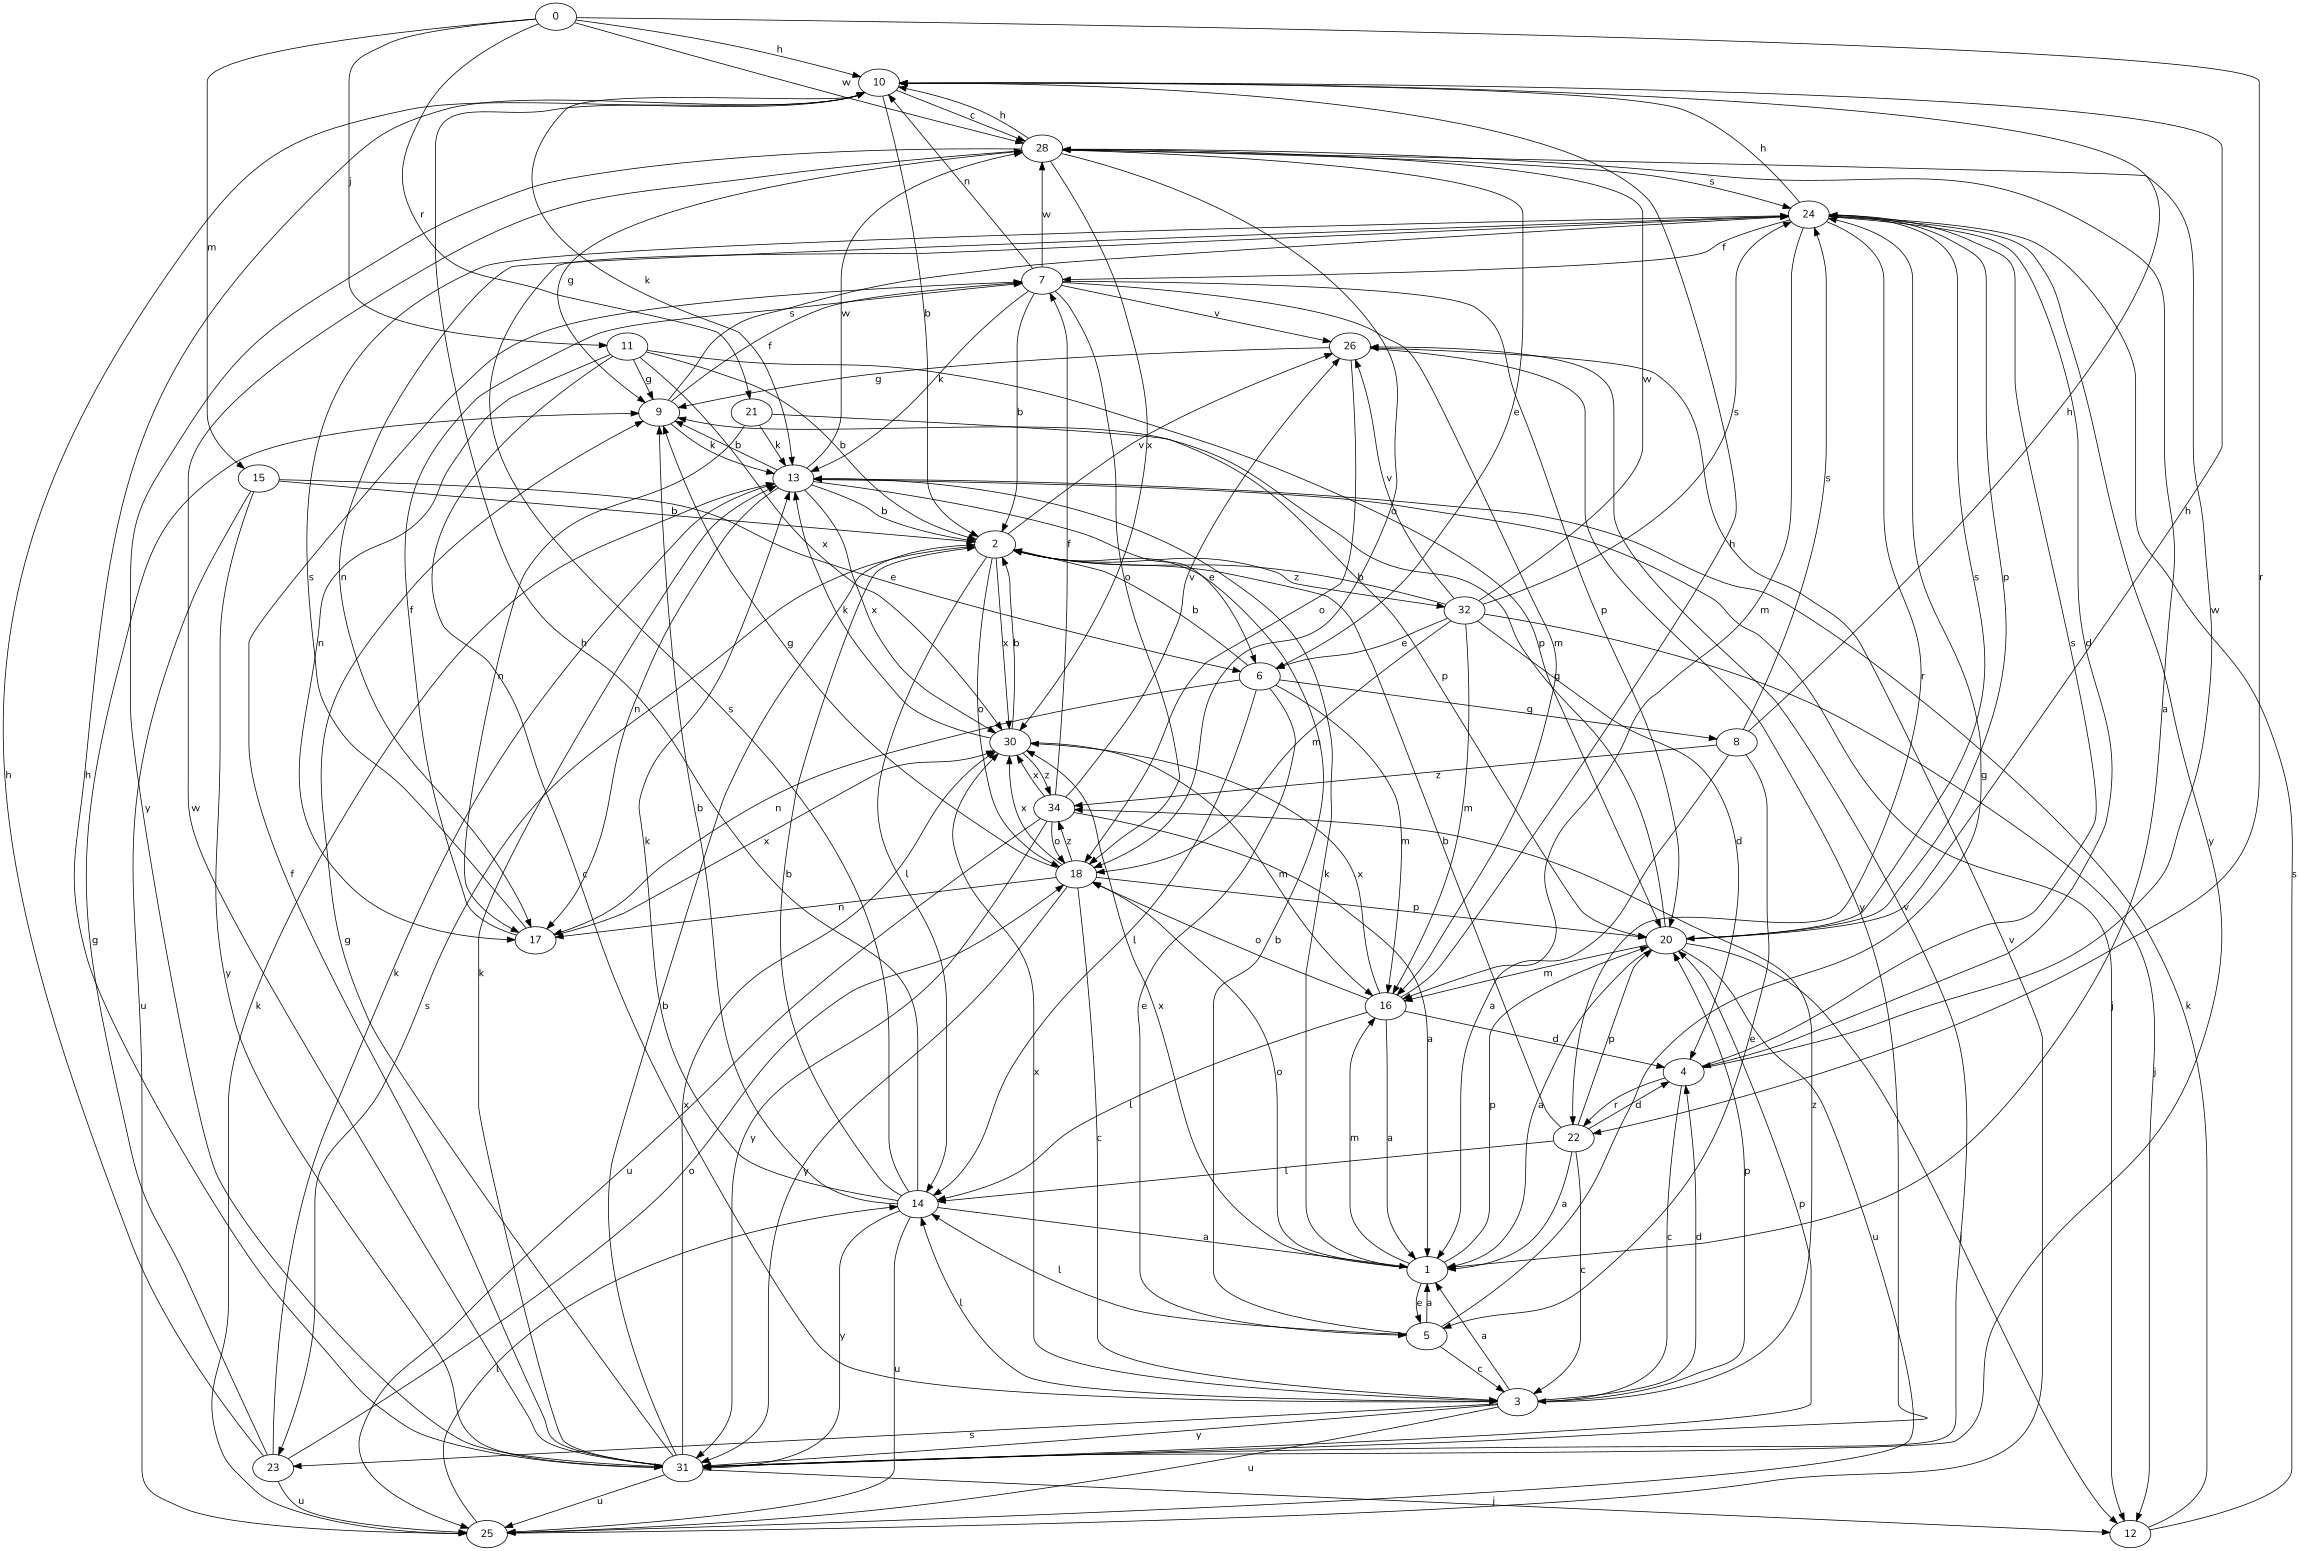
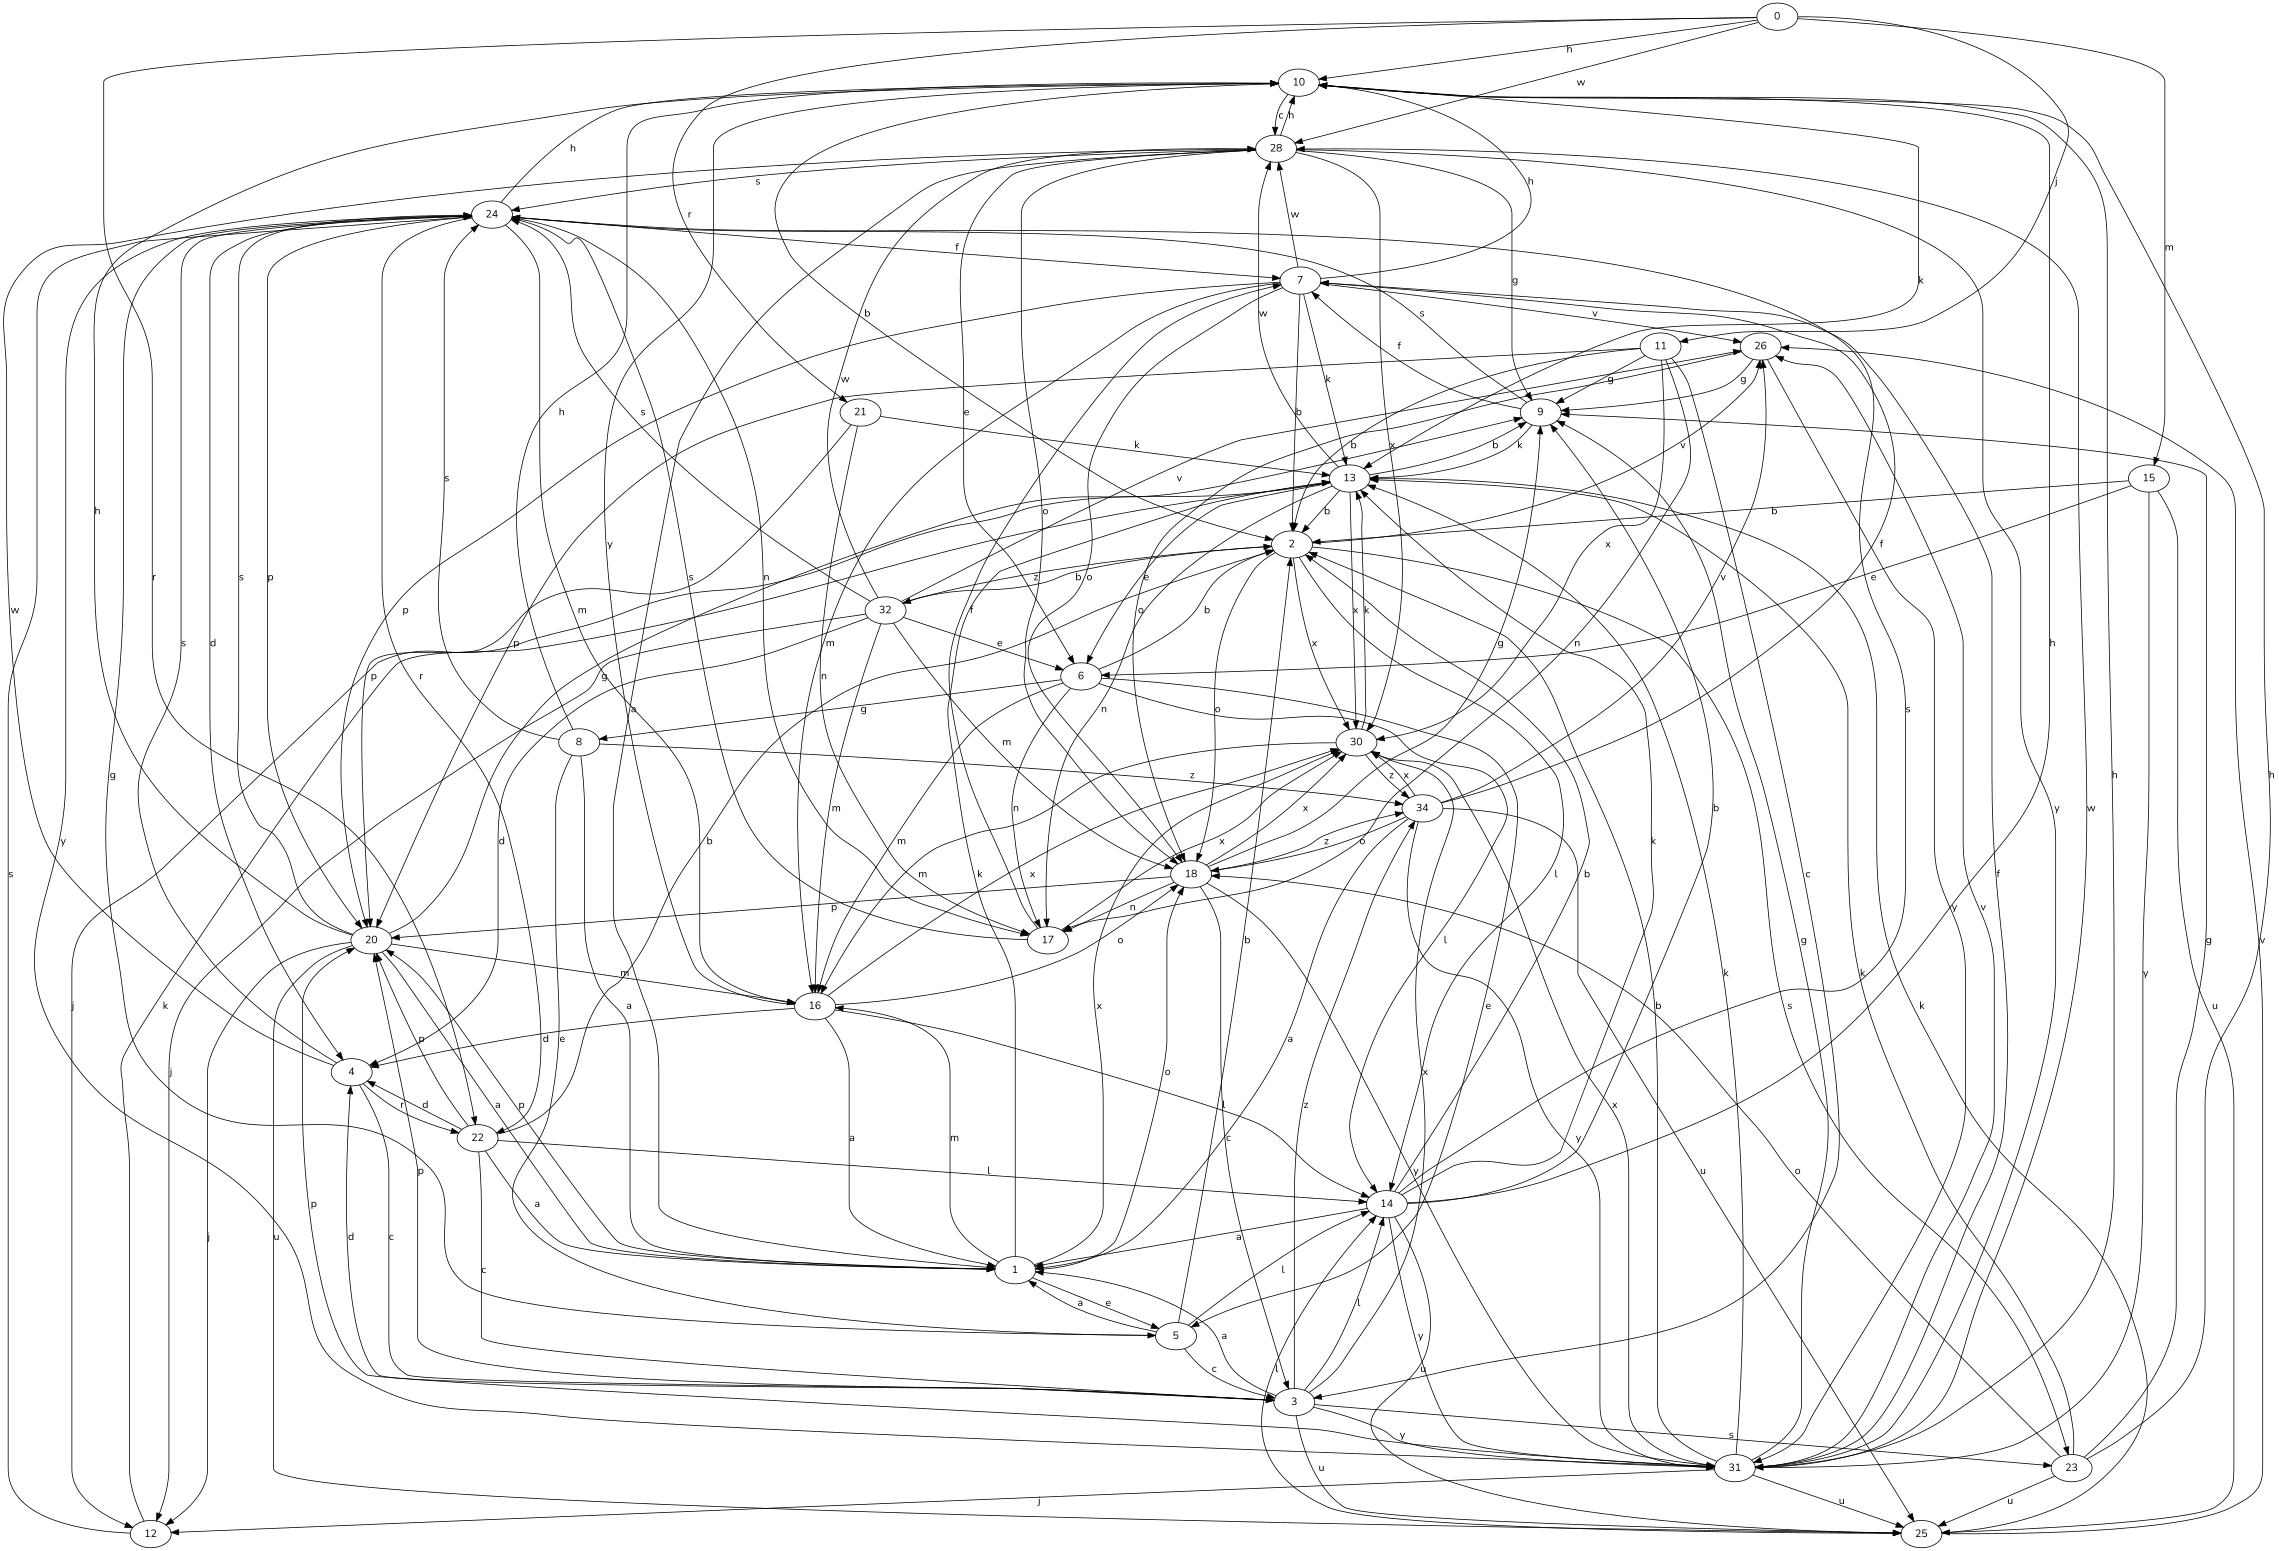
edge "7" -> "10": label "n" -> "h"
edge "16" -> "10": label "h" -> "y"
edge "30" -> "2": removed, label "b"
